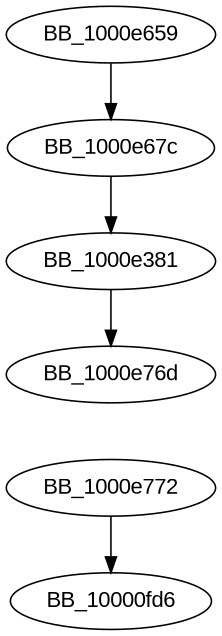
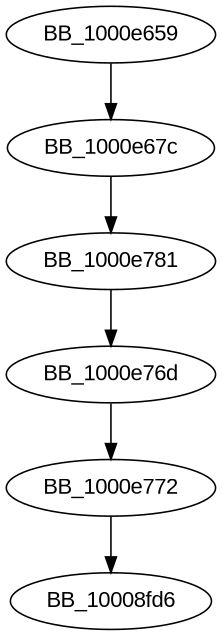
node "BB_1000e381": label "BB_1000e381" -> "BB_1000e781"
edge "BB_1000e76d" -> "BB_1000e772": added
node "BB_10000fd6": label "BB_10000fd6" -> "BB_10008fd6"
